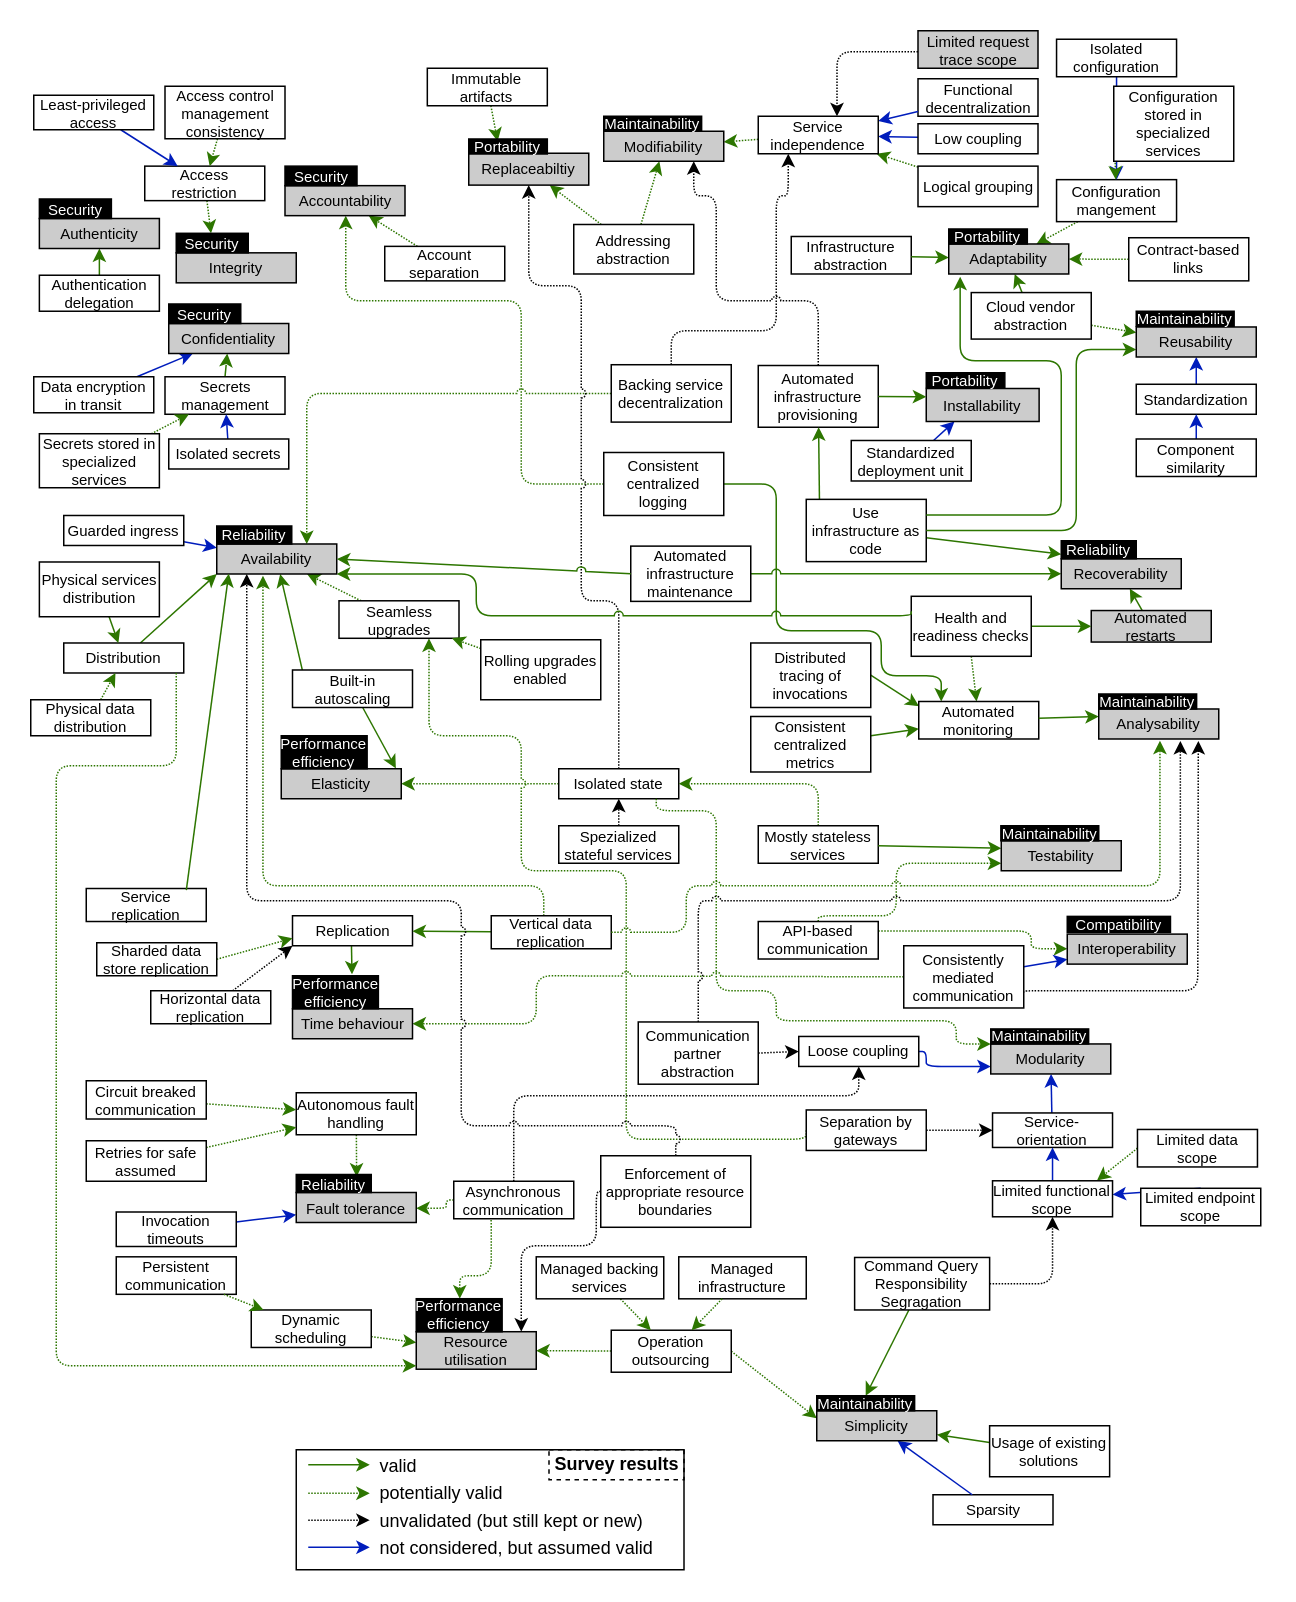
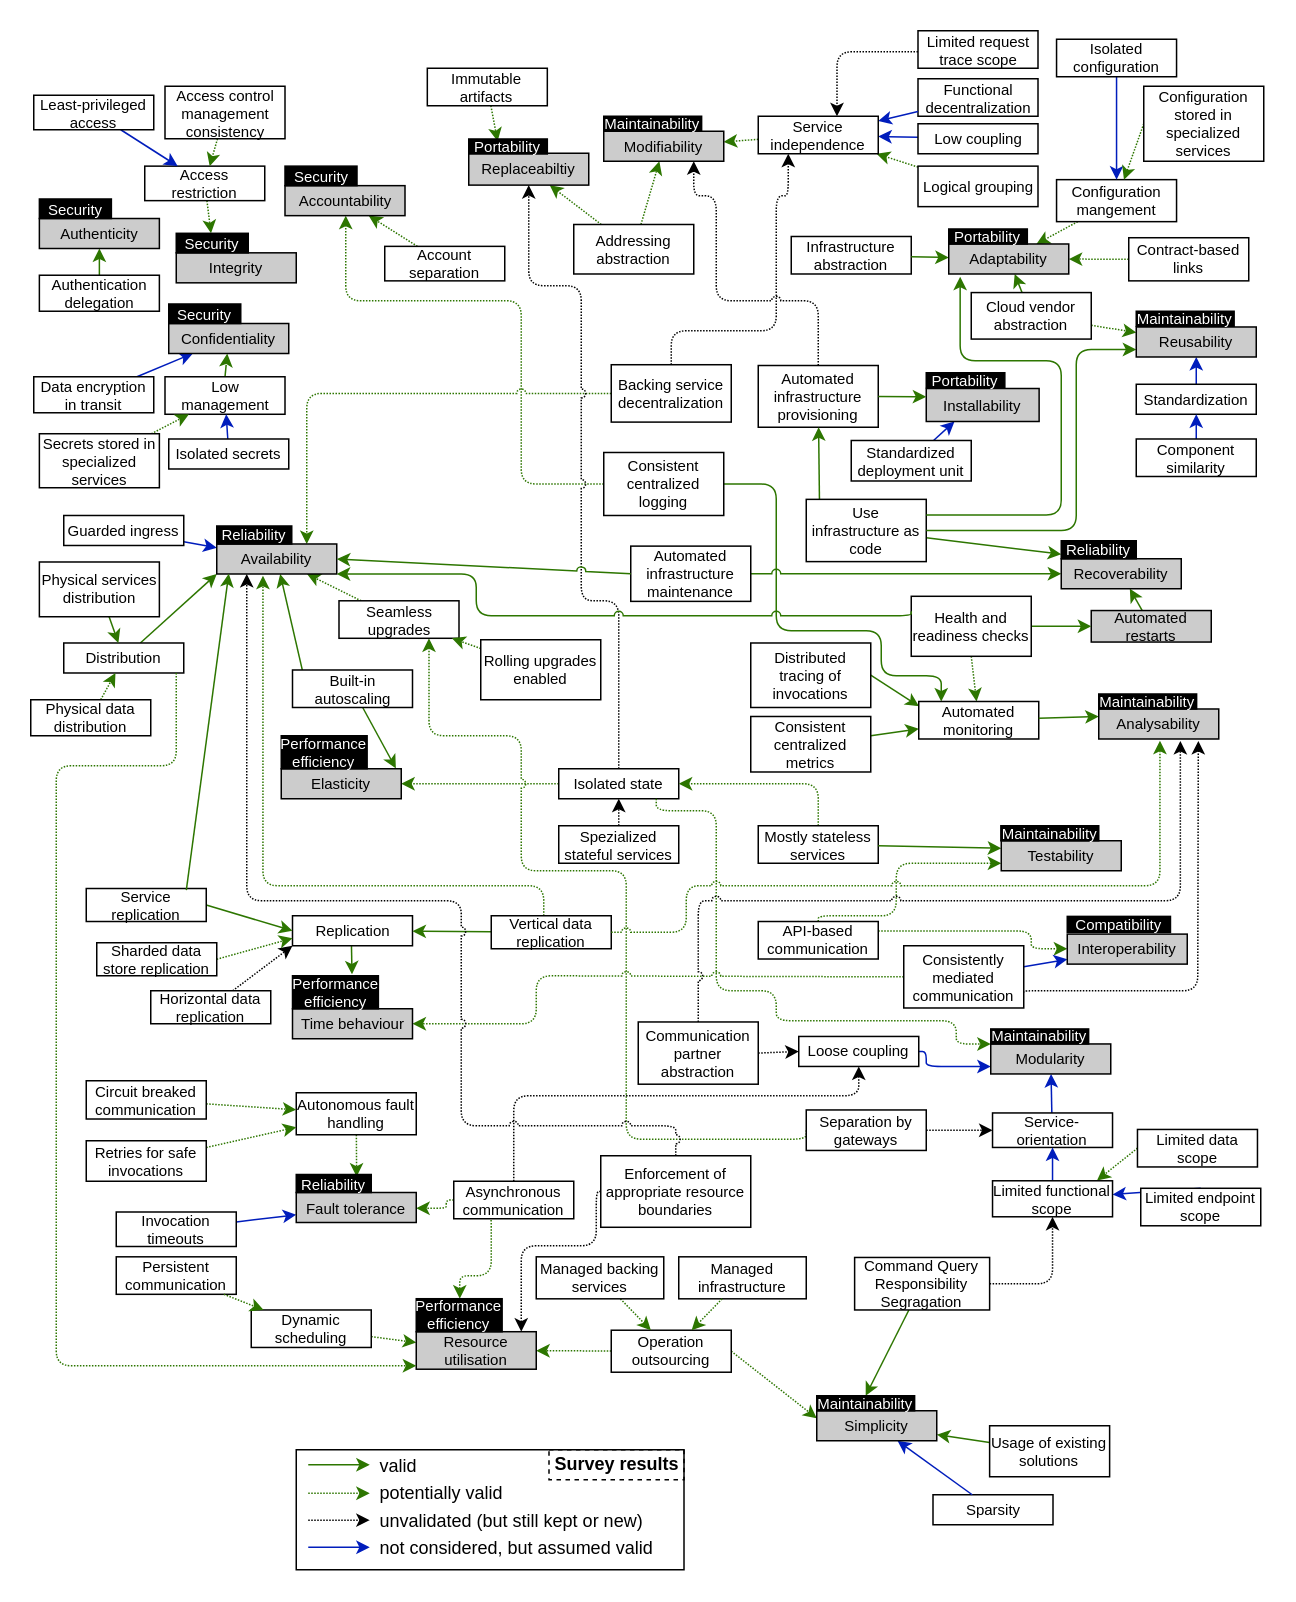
node "Limited request trace scope": fillcolor #cccccc -> #ffffff
node "Configuration stored in specialized services": moved (1174, 124) -> (1204, 124)
node "Secrets management": label "Secrets management" -> "Low management"
edge "Service replication" -> "Replication": added
node "Retries for safe assumed": label "Retries for safe assumed" -> "Retries for safe invocations"
